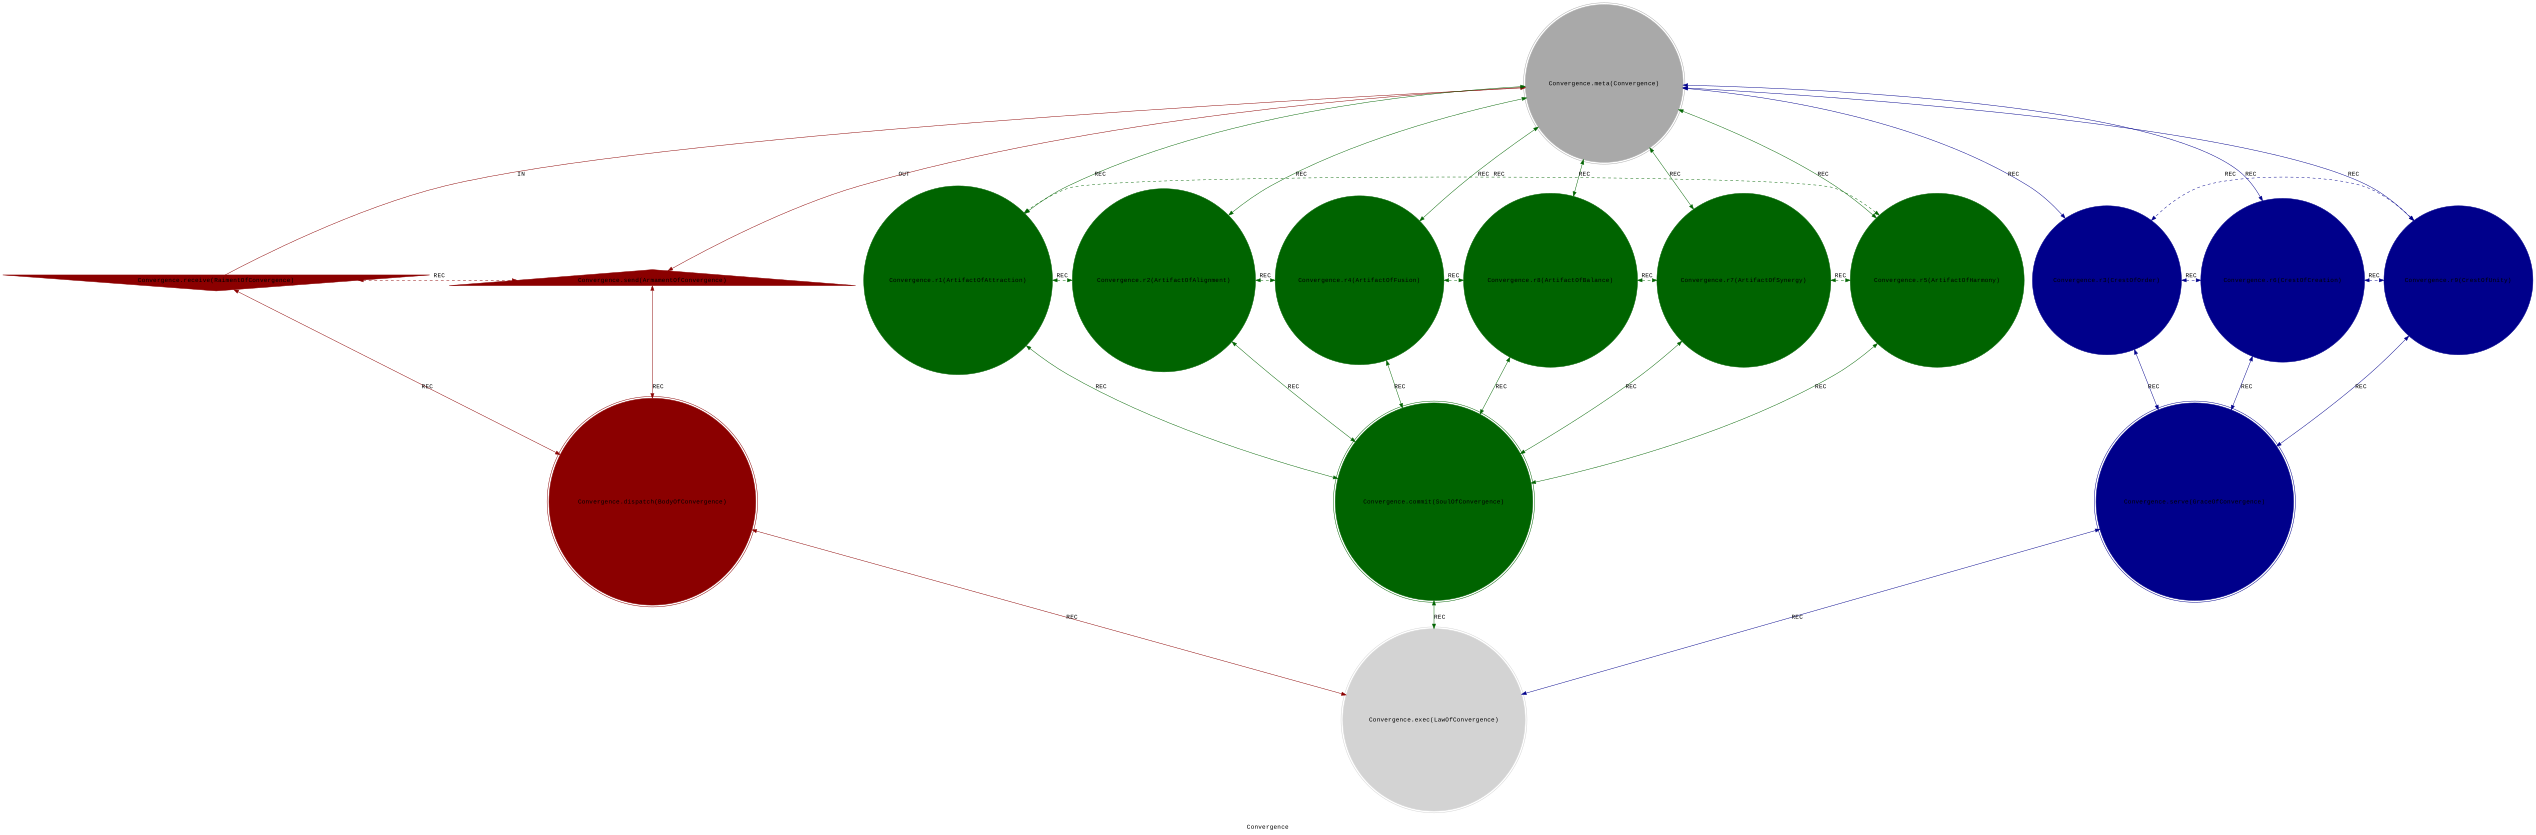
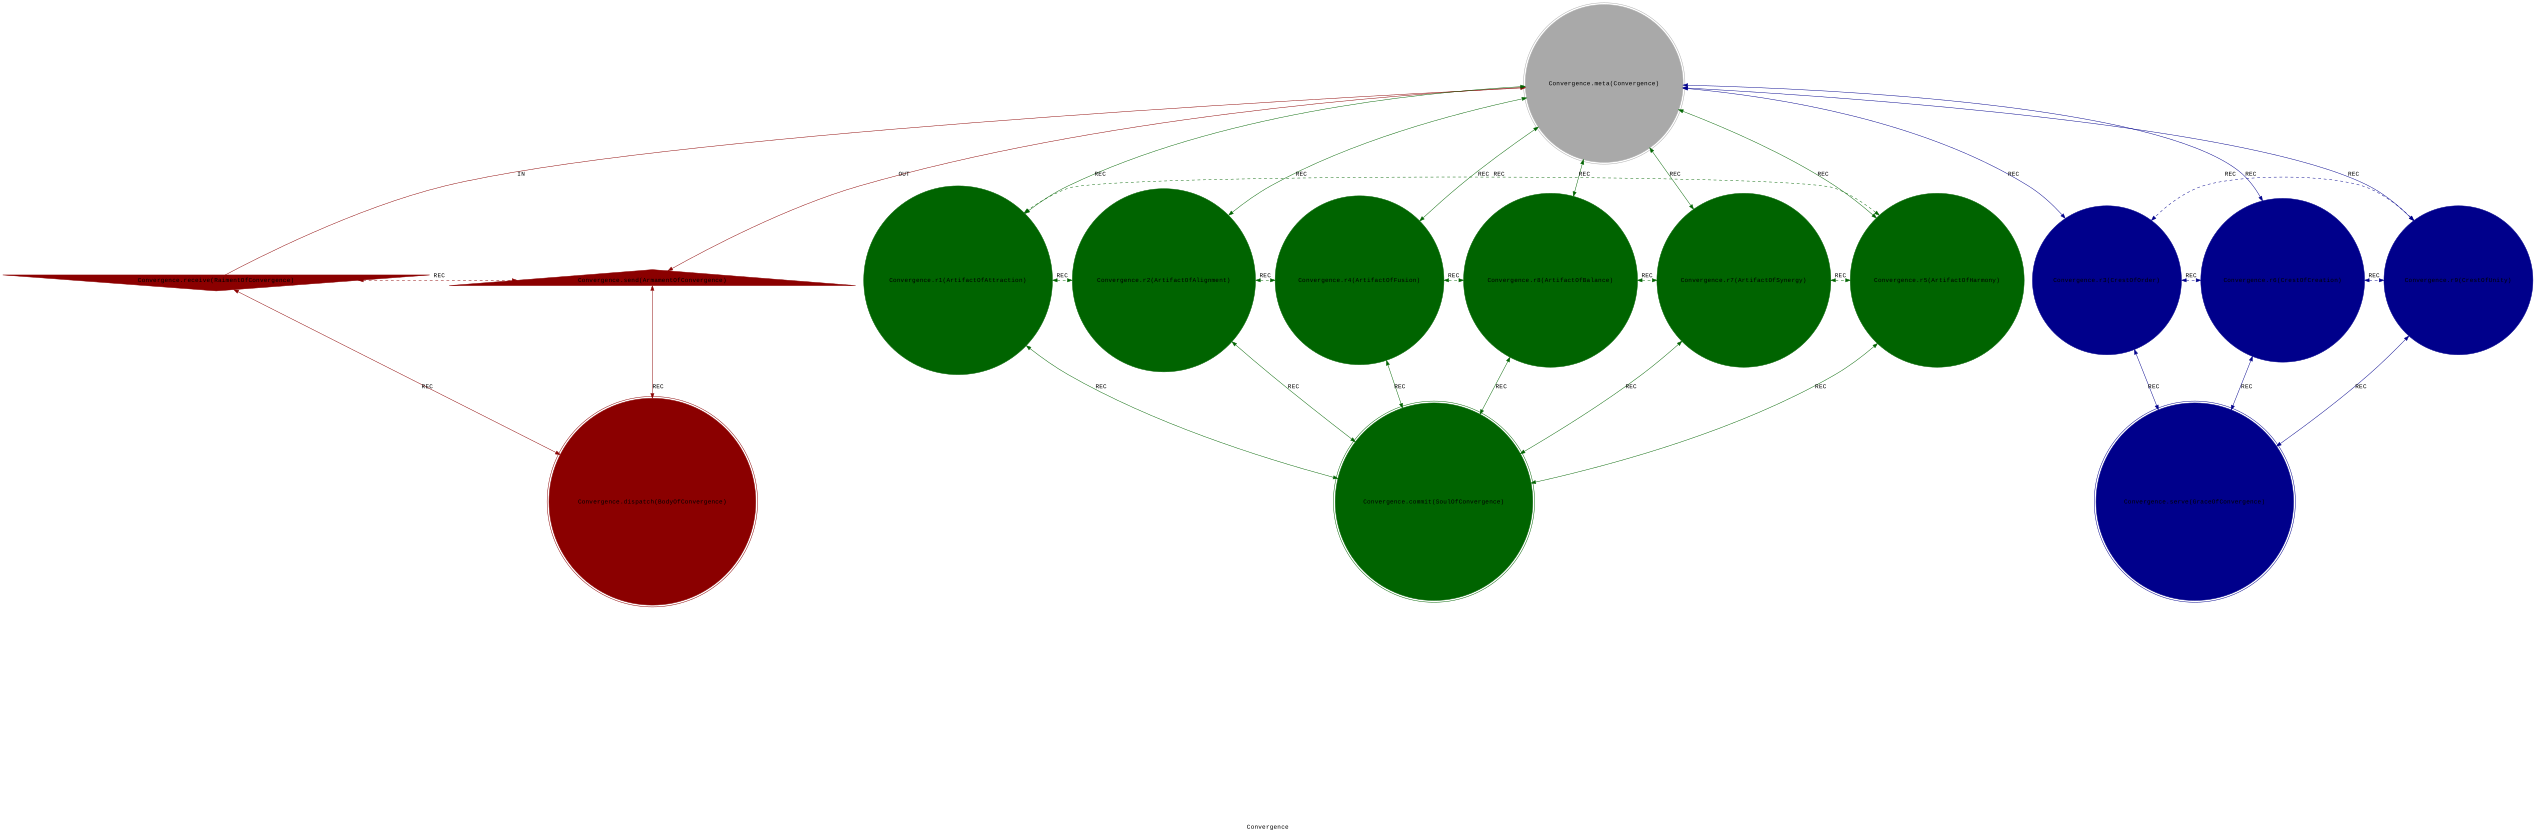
node "Convergence.exec(LawOfConvergence)": removed
